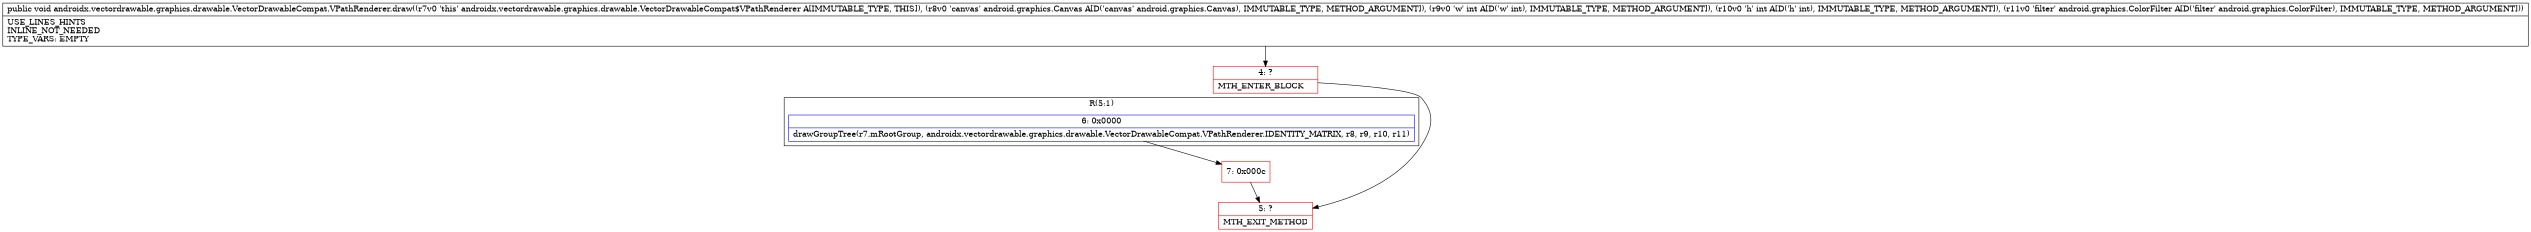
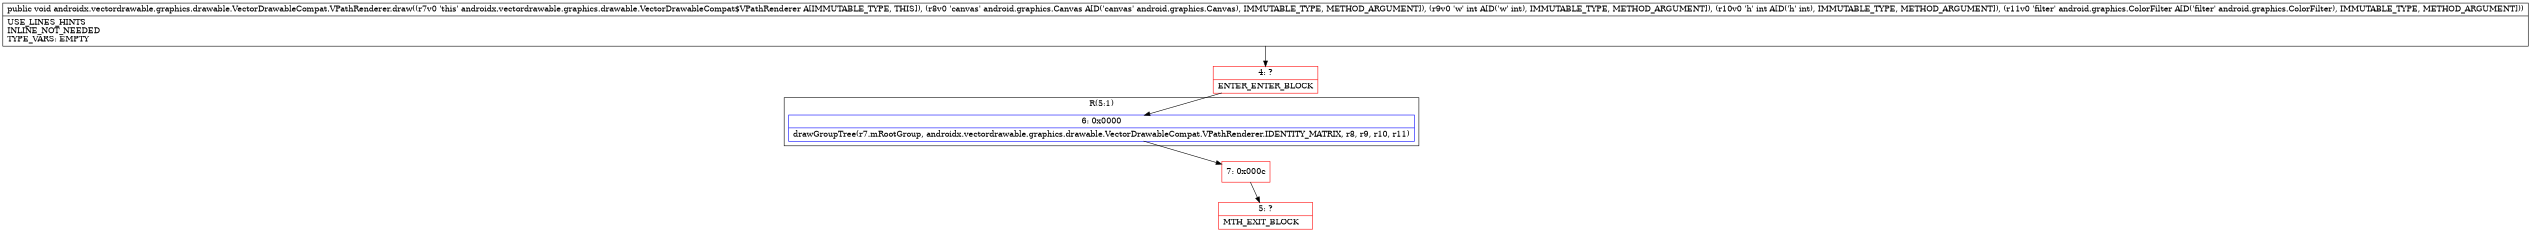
node "4: ?": text "MTH_ENTER_BLOCK" -> "ENTER_ENTER_BLOCK"
edge "4: ?" -> "5: ?": now "4: ?" -> "6: 0x0000"
node "5: ?": text "MTH_EXIT_METHOD" -> "MTH_EXIT_BLOCK"
